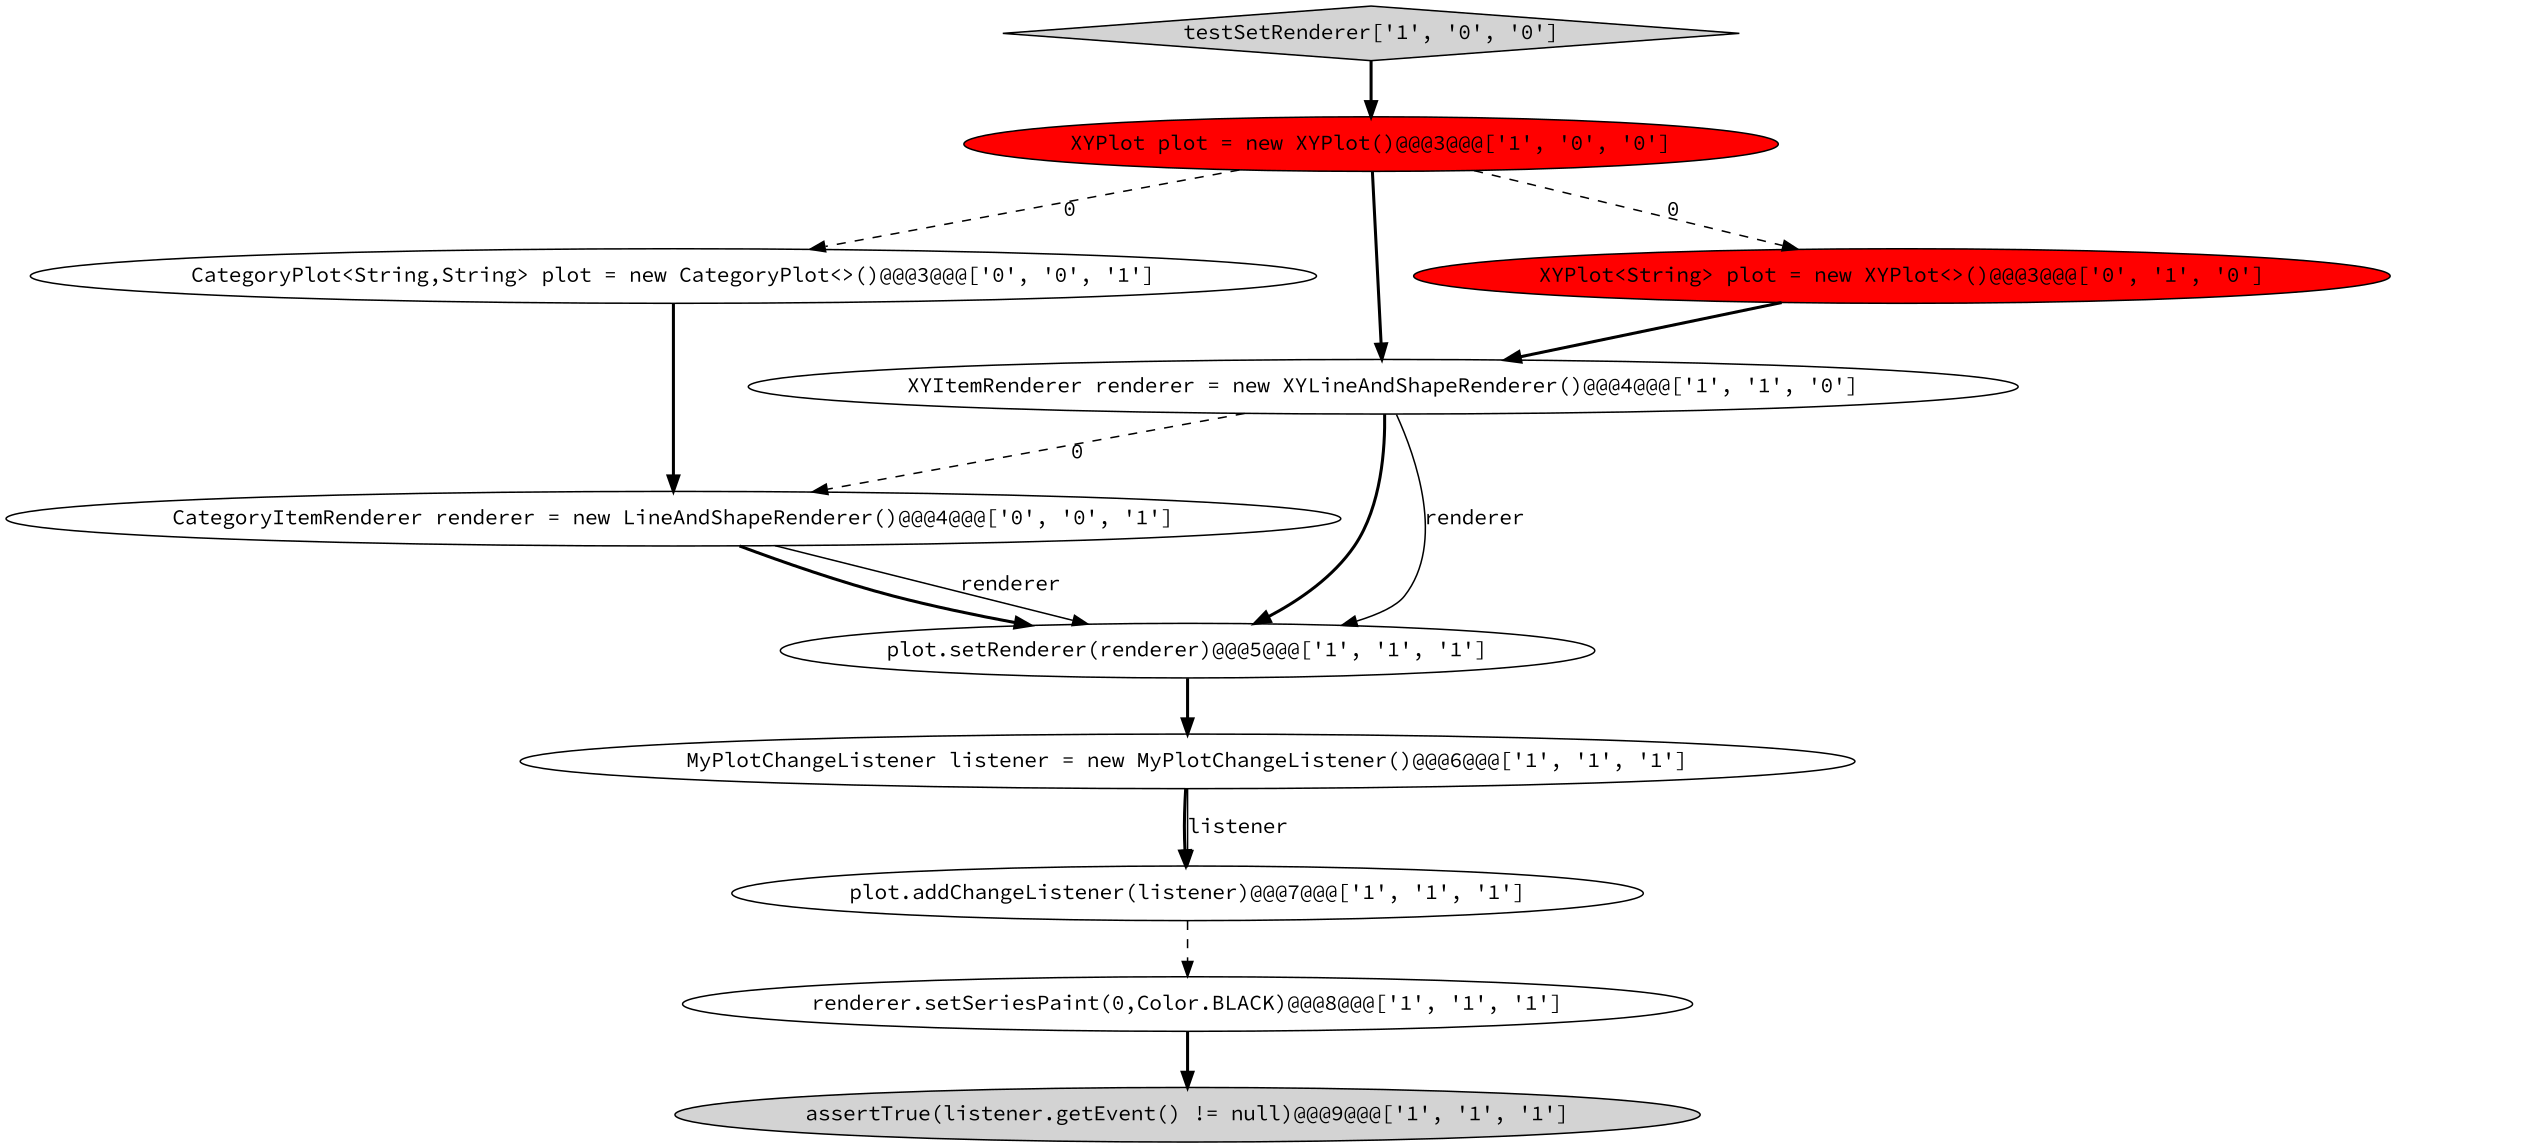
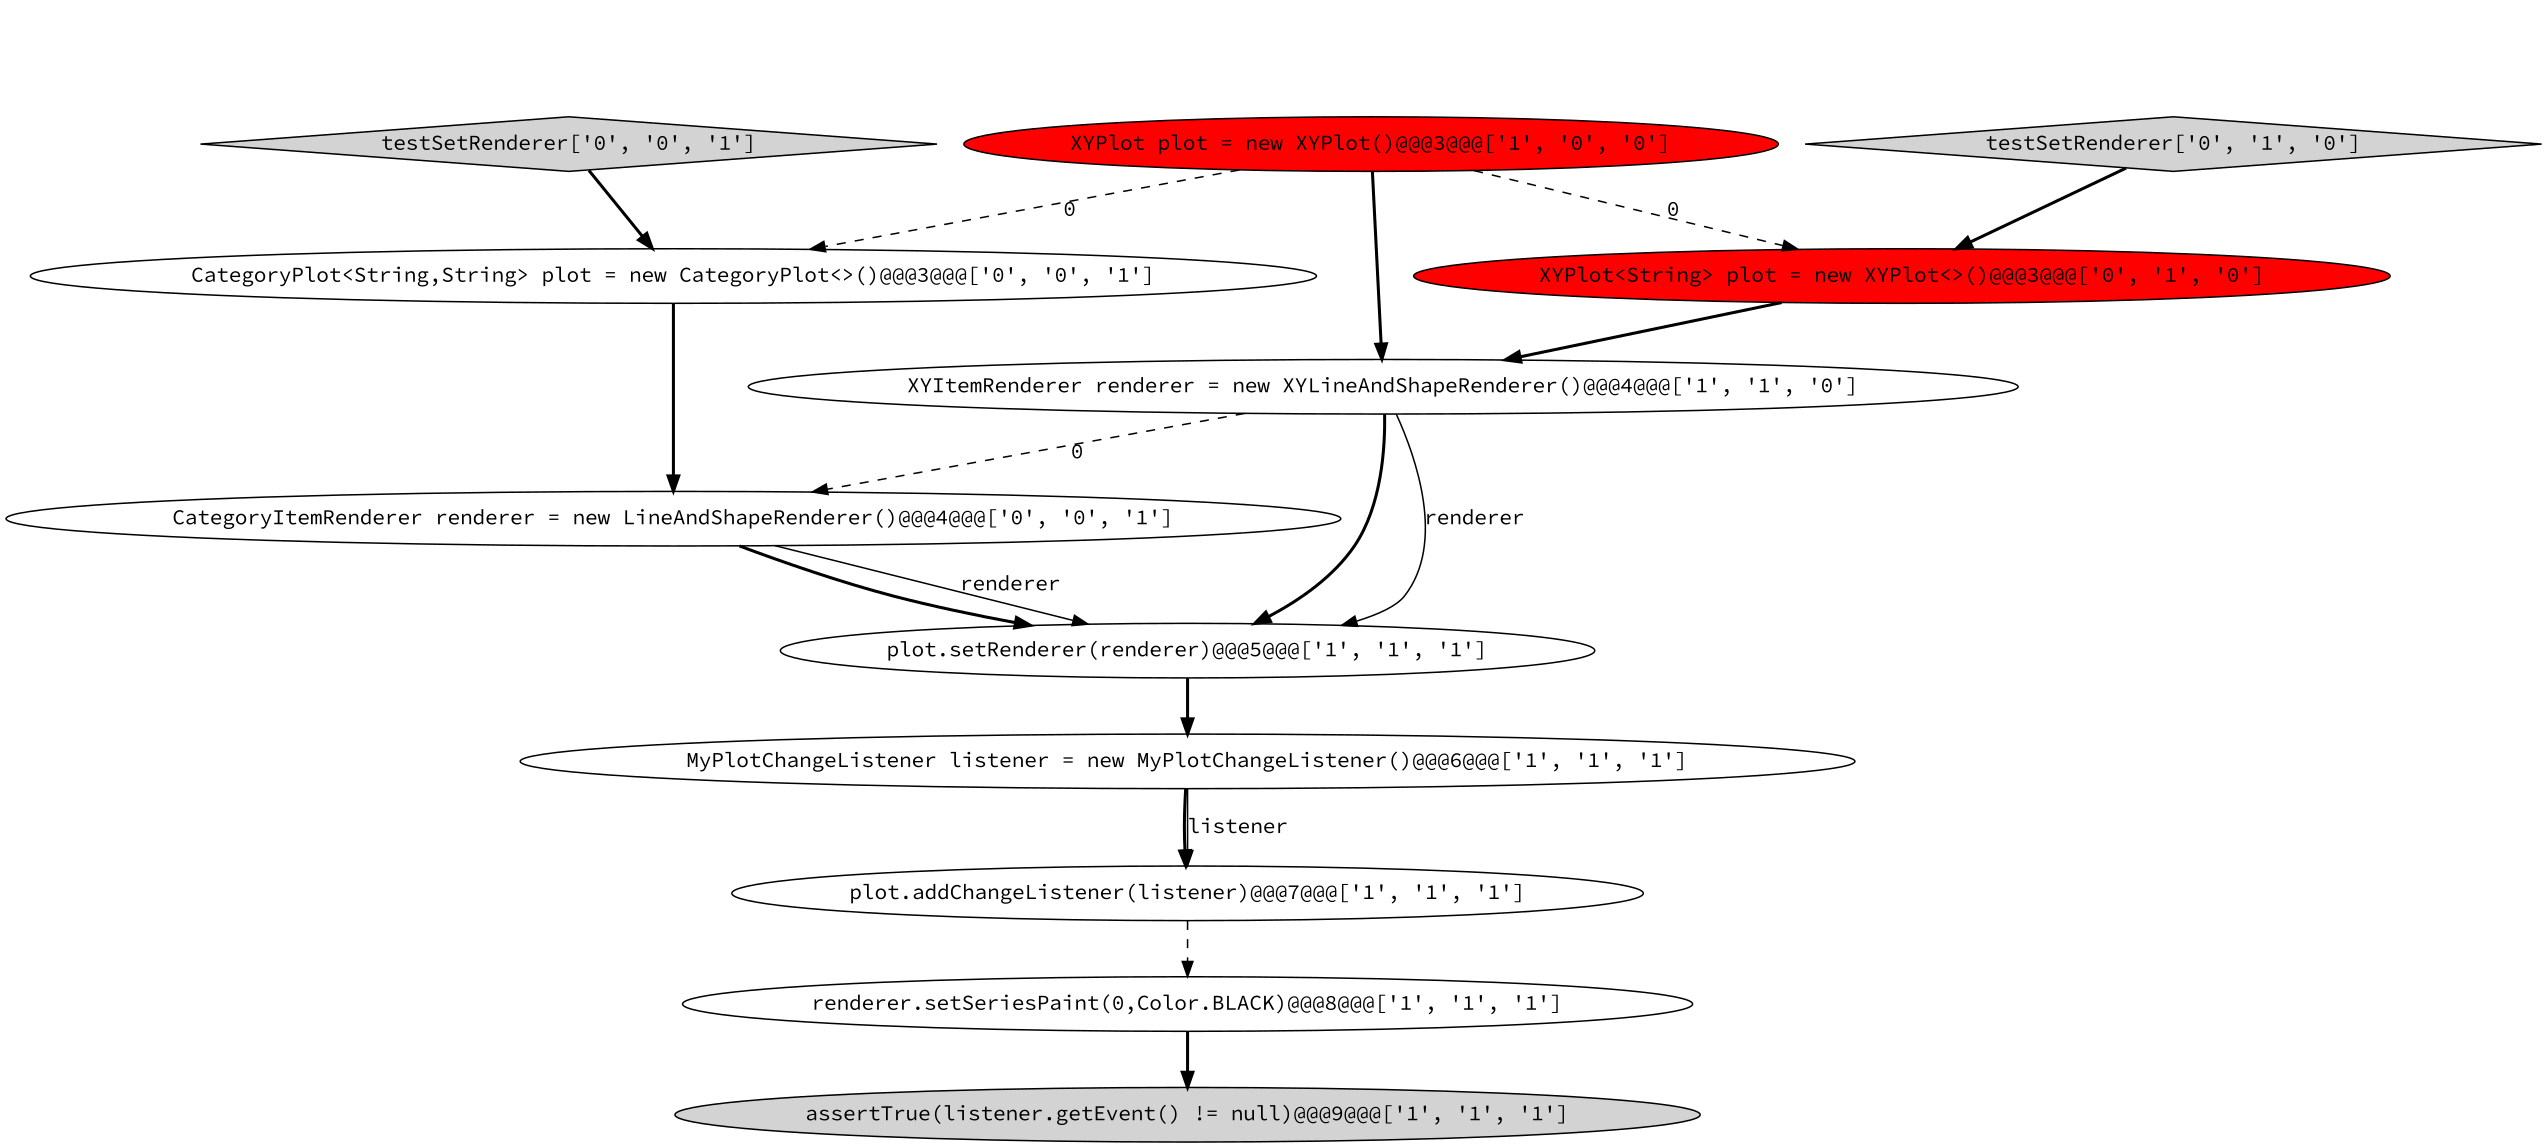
node "testSetRenderer['1', '0', '0']": removed
node "testSetRenderer['0', '0', '1']": added
node "testSetRenderer['0', '1', '0']": added
